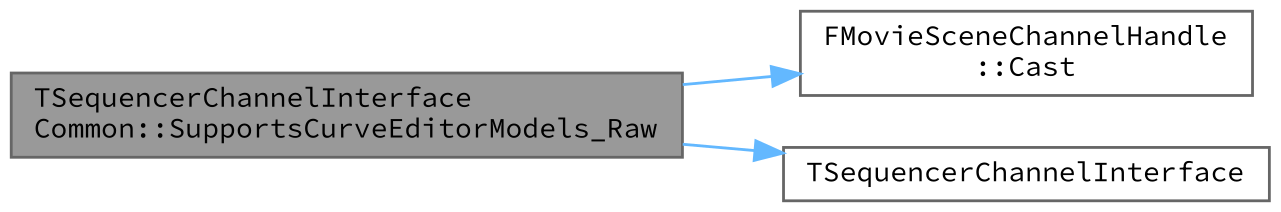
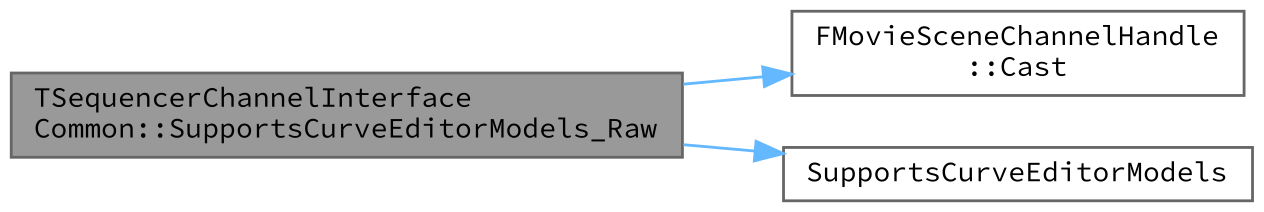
node "TSequencerChannelInterface": label "TSequencerChannelInterface" -> "SupportsCurveEditorModels"
